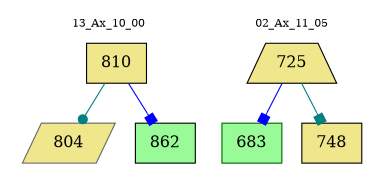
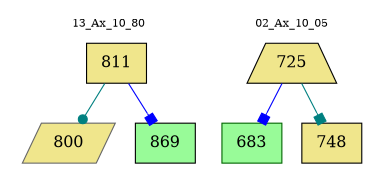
cluster "13_Ax_10_00": label "13_Ax_10_00" -> "13_Ax_10_80"
cluster "02_Ax_11_05": label "02_Ax_11_05" -> "02_Ax_10_05"
node "810": label "810" -> "811"
node "804": label "804" -> "800"
node "862": label "862" -> "869"
